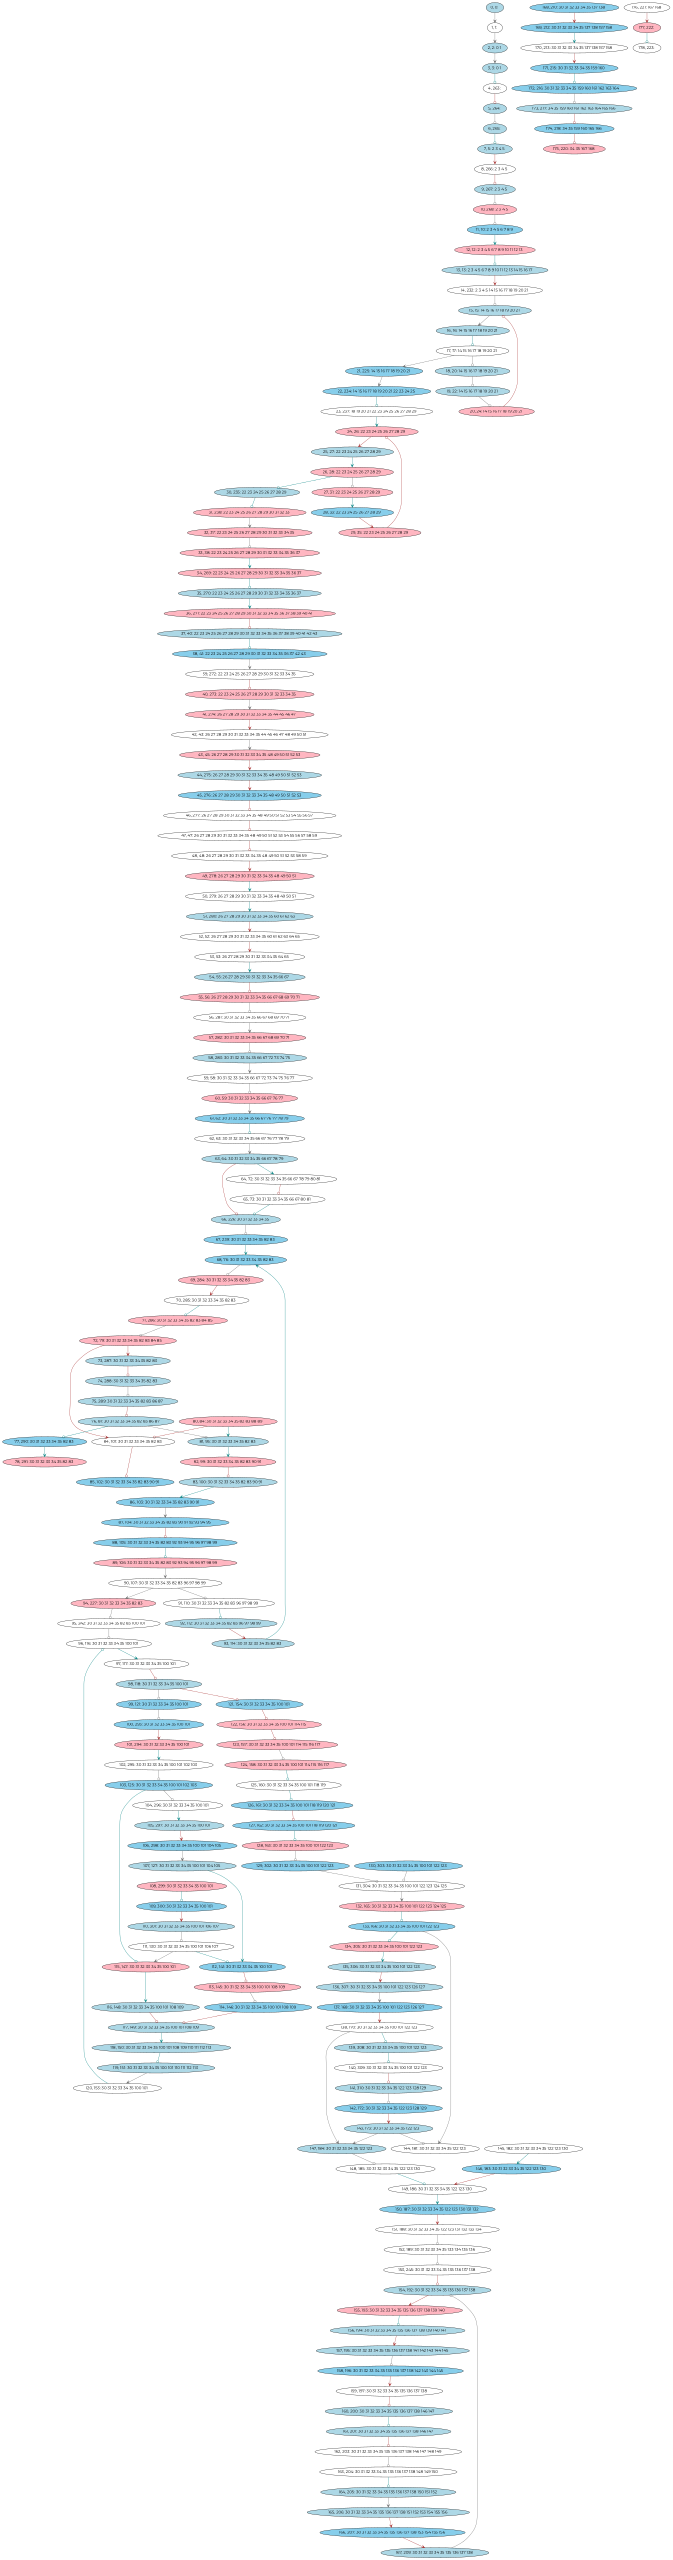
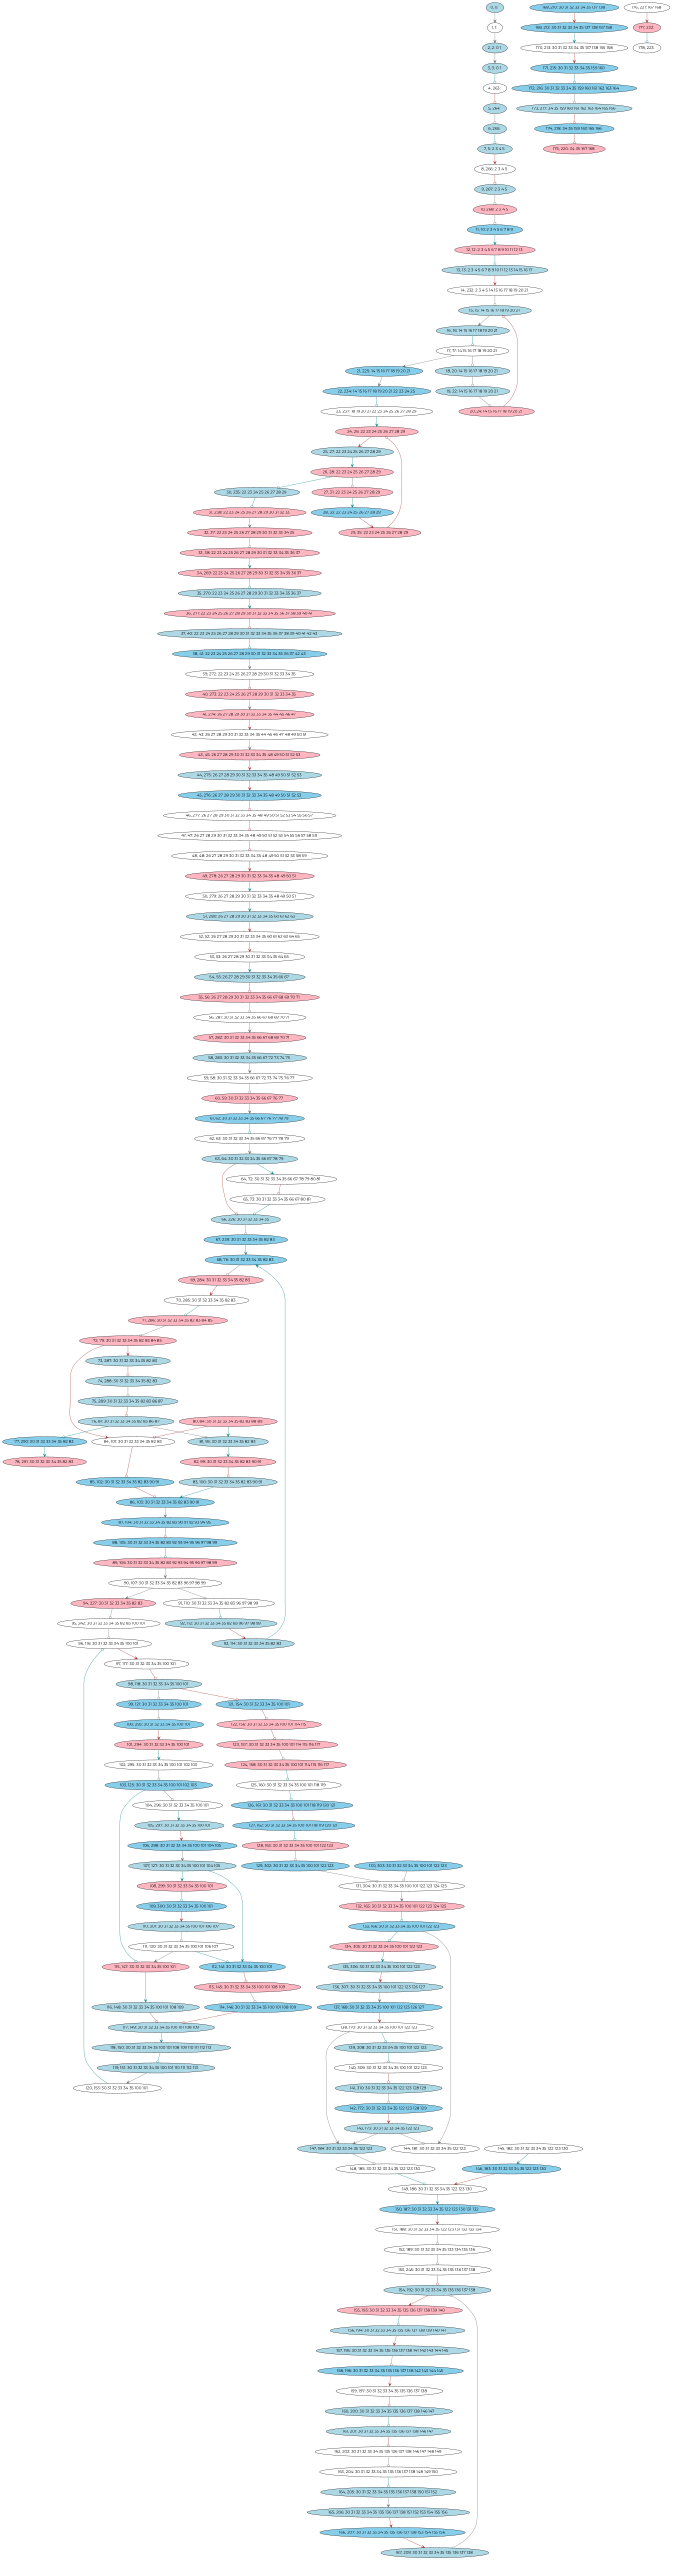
node "170, 213: 30 31 32 33 34 35 137 138 157 158": label "170, 213: 30 31 32 33 34 35 137 138 157 158" -> "170, 213: 30 31 32 33 34 35 137 138 155 158"
edge "57, 282: 30 31 32 33 34 35 66 67 68 69 70 71" -> "58, 283: 30 31 32 33 34 35 66 67 72 73 74 75": arrowhead odot -> vee
edge "85, 102: 30 31 32 33 34 35 82 83 90 91" -> "86, 103: 30 31 32 33 34 35 82 83 90 91": added
edge "96, 116: 30 31 32 33 34 35 100 101" -> "97, 117: 30 31 32 33 34 35 100 101": color teal -> brown
edge "107, 127: 30 31 32 33 34 35 100 101 104 105" -> "108, 299: 30 31 32 33 34 35 100 101": added
